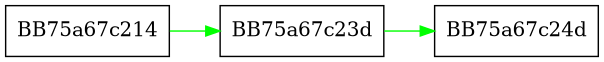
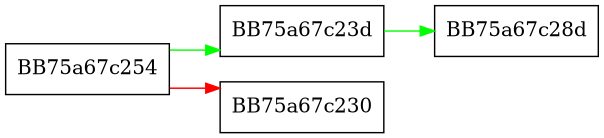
node "BB75a67c214": label "BB75a67c214" -> "BB75a67c254"
node "BB75a67c24d": label "BB75a67c24d" -> "BB75a67c28d"
node "BB75a67c230": added
